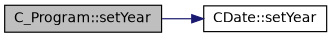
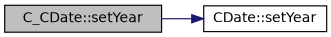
node "C_Program::setYear": label "C_Program::setYear" -> "C_CDate::setYear"
